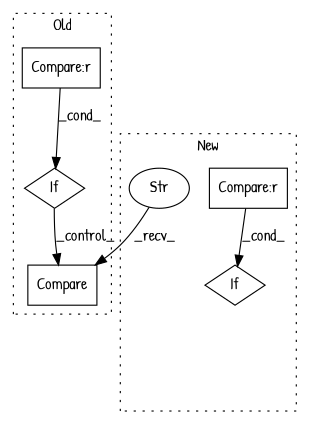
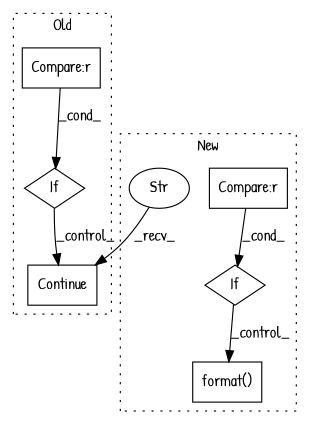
node "Compare": label "Compare" -> "Continue"
node "format()": added
